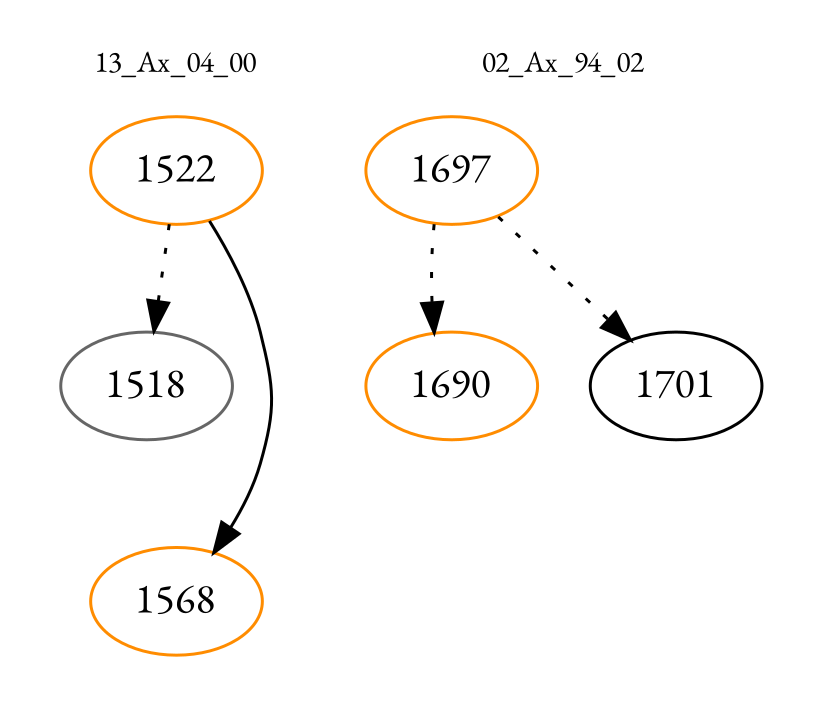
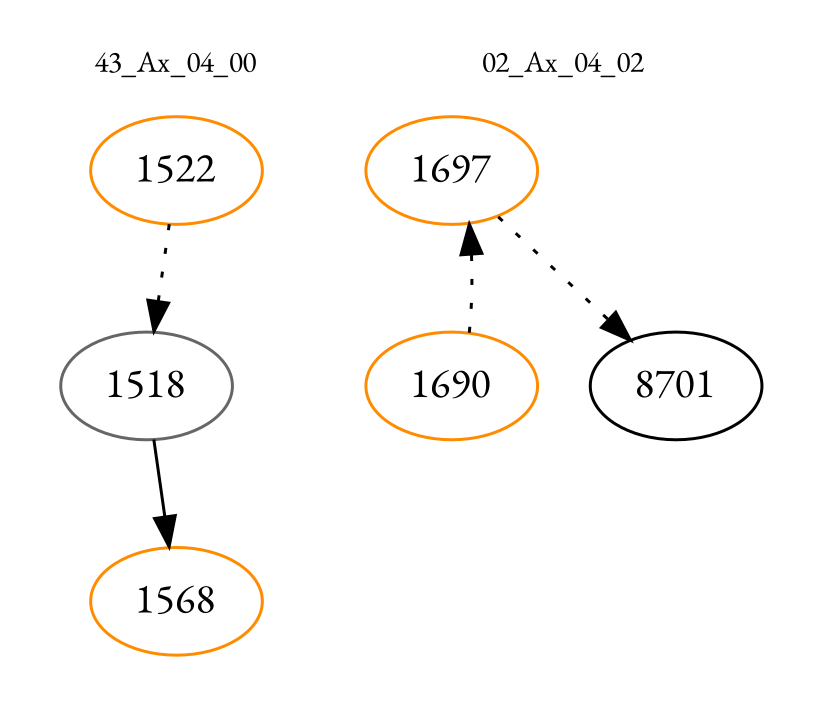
cluster "13_Ax_04_00": label "13_Ax_04_00" -> "43_Ax_04_00"
cluster "02_Ax_94_02": label "02_Ax_94_02" -> "02_Ax_04_02"
edge "1697" -> "1690": reversed
edge "1522" -> "1568": now "1518" -> "1568"
node "1701": label "1701" -> "8701"
